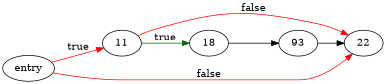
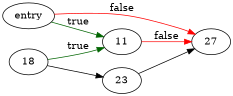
edge "11" -> "18": reversed
node "93": label "93" -> "23"
node "22": label "22" -> "27"
edge "entry" -> "11": color red -> darkgreen
